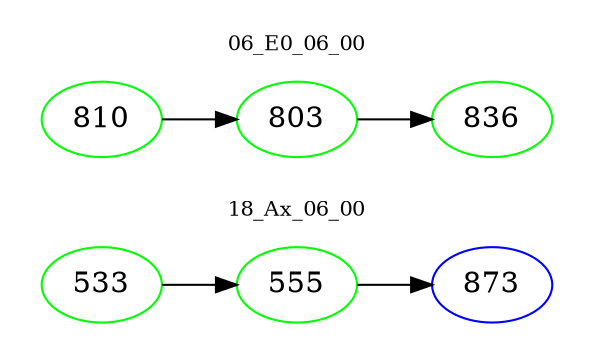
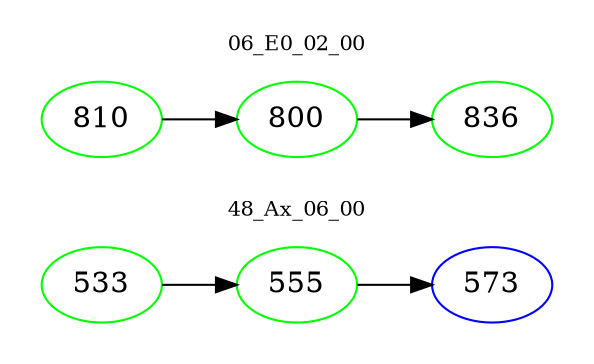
cluster "06_E0_06_00": label "06_E0_06_00" -> "06_E0_02_00"
node "803": label "803" -> "800"
cluster "18_Ax_06_00": label "18_Ax_06_00" -> "48_Ax_06_00"
node "873": label "873" -> "573"
